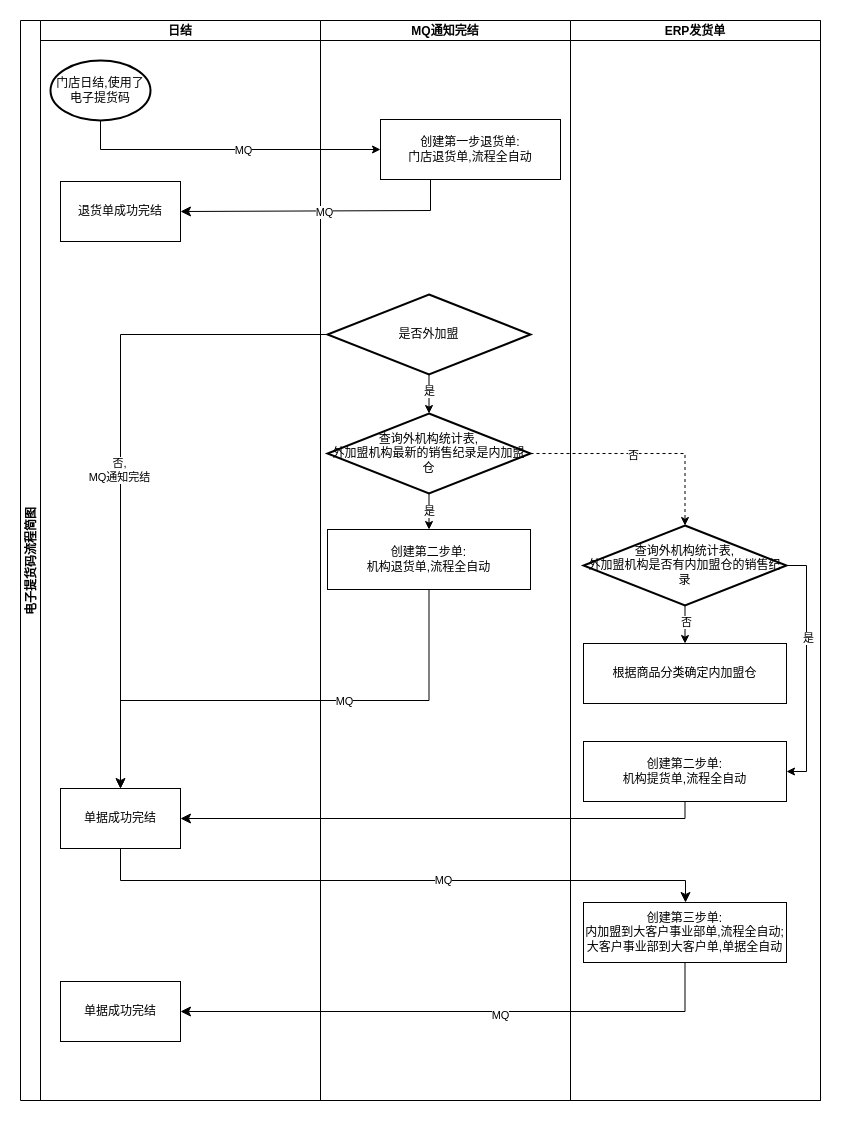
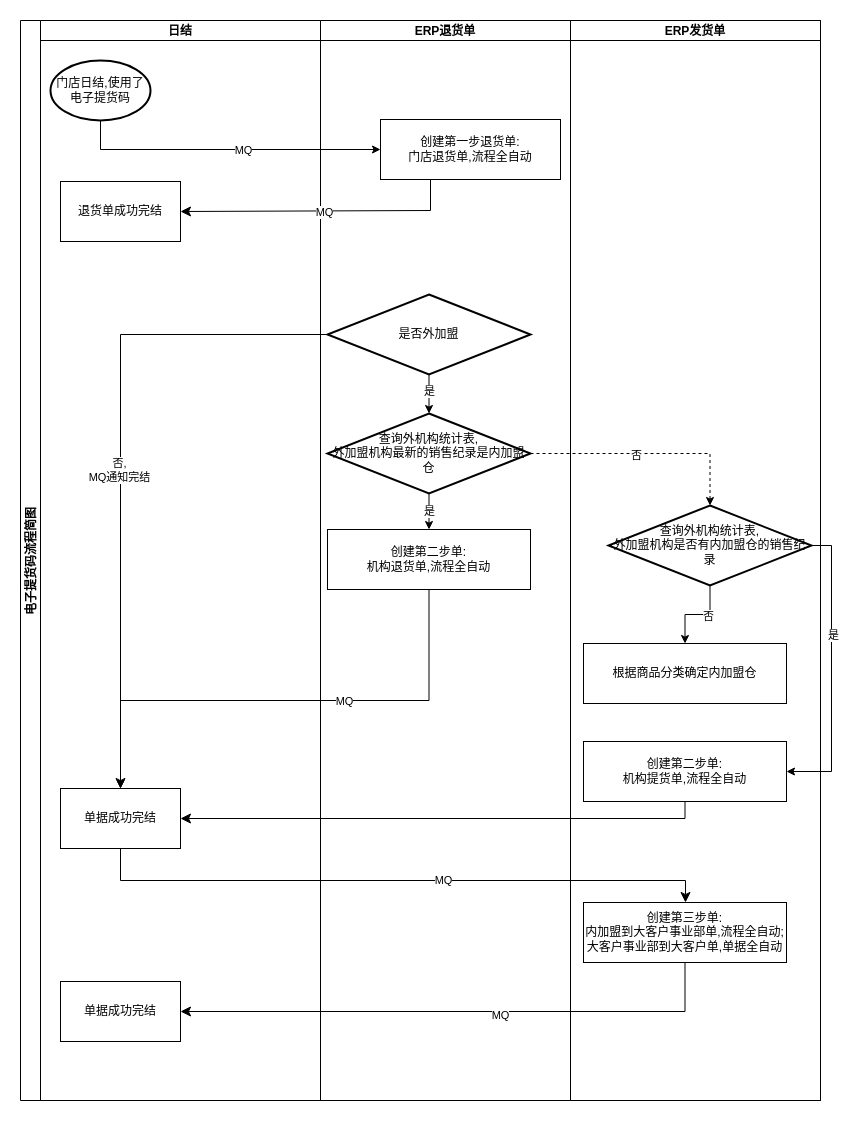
node "MQ通知完结": label "MQ通知完结" -> "ERP退货单"
node "查询外机构统计表, 外加盟机构是否有内加盟仓的销售纪录": moved (685, 566) -> (710, 546)
